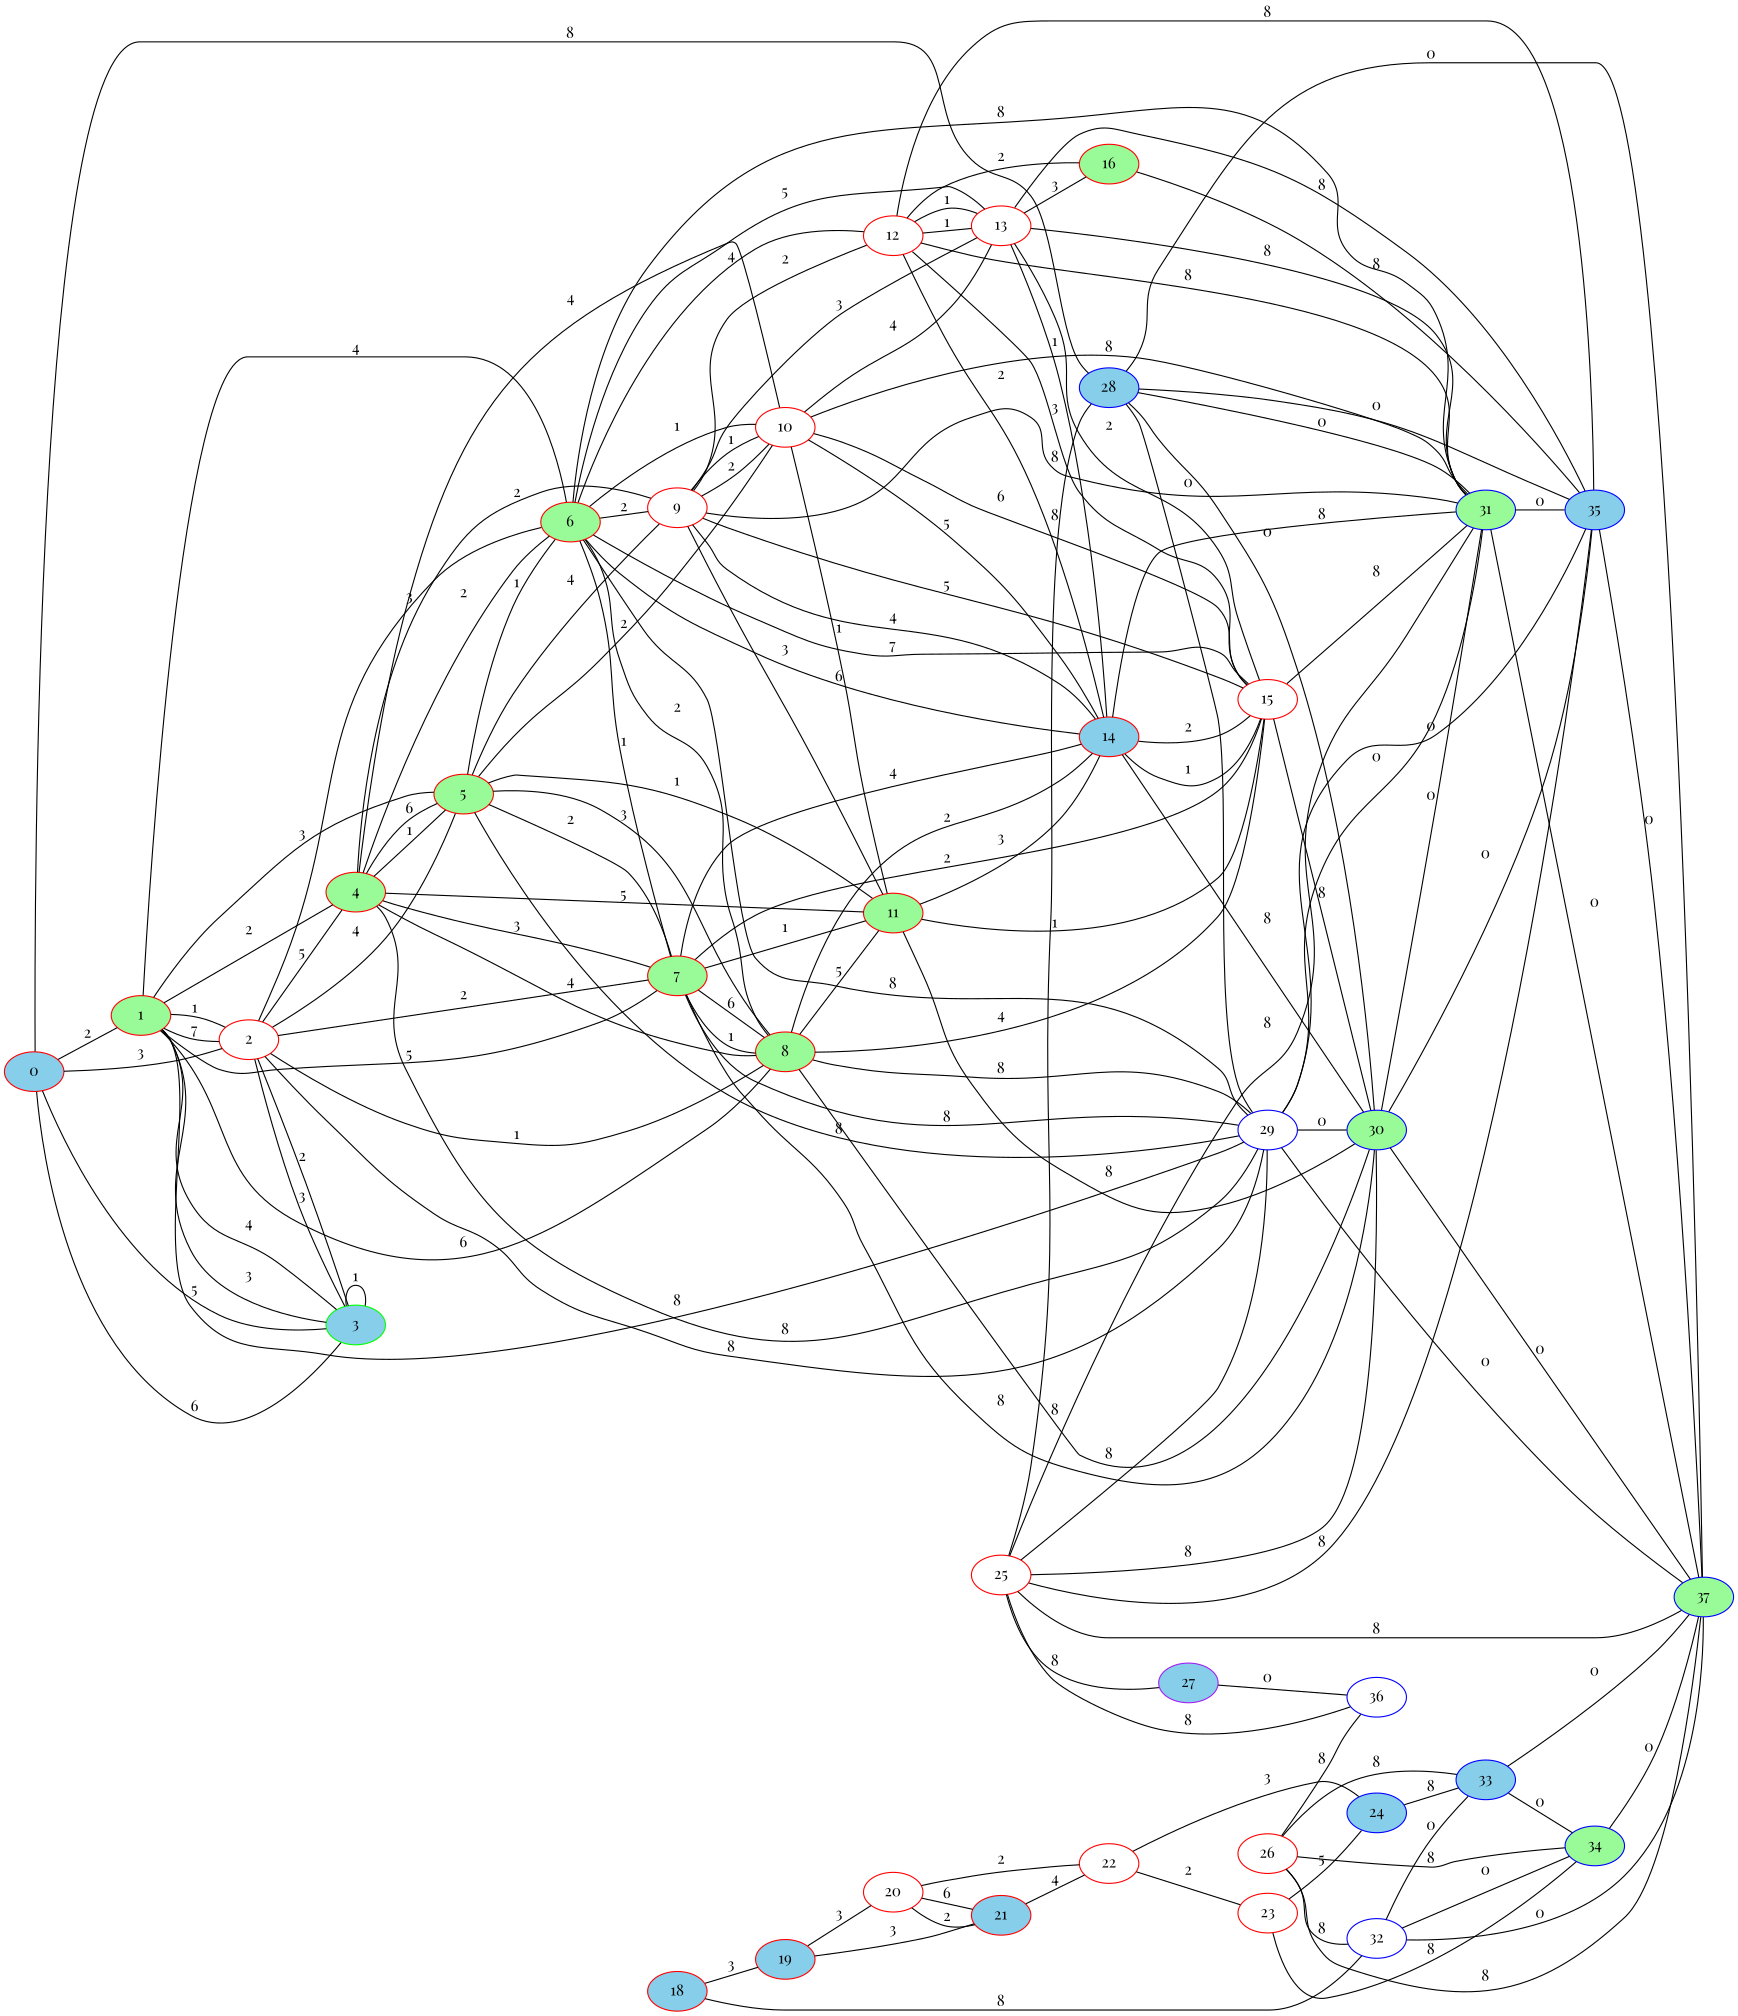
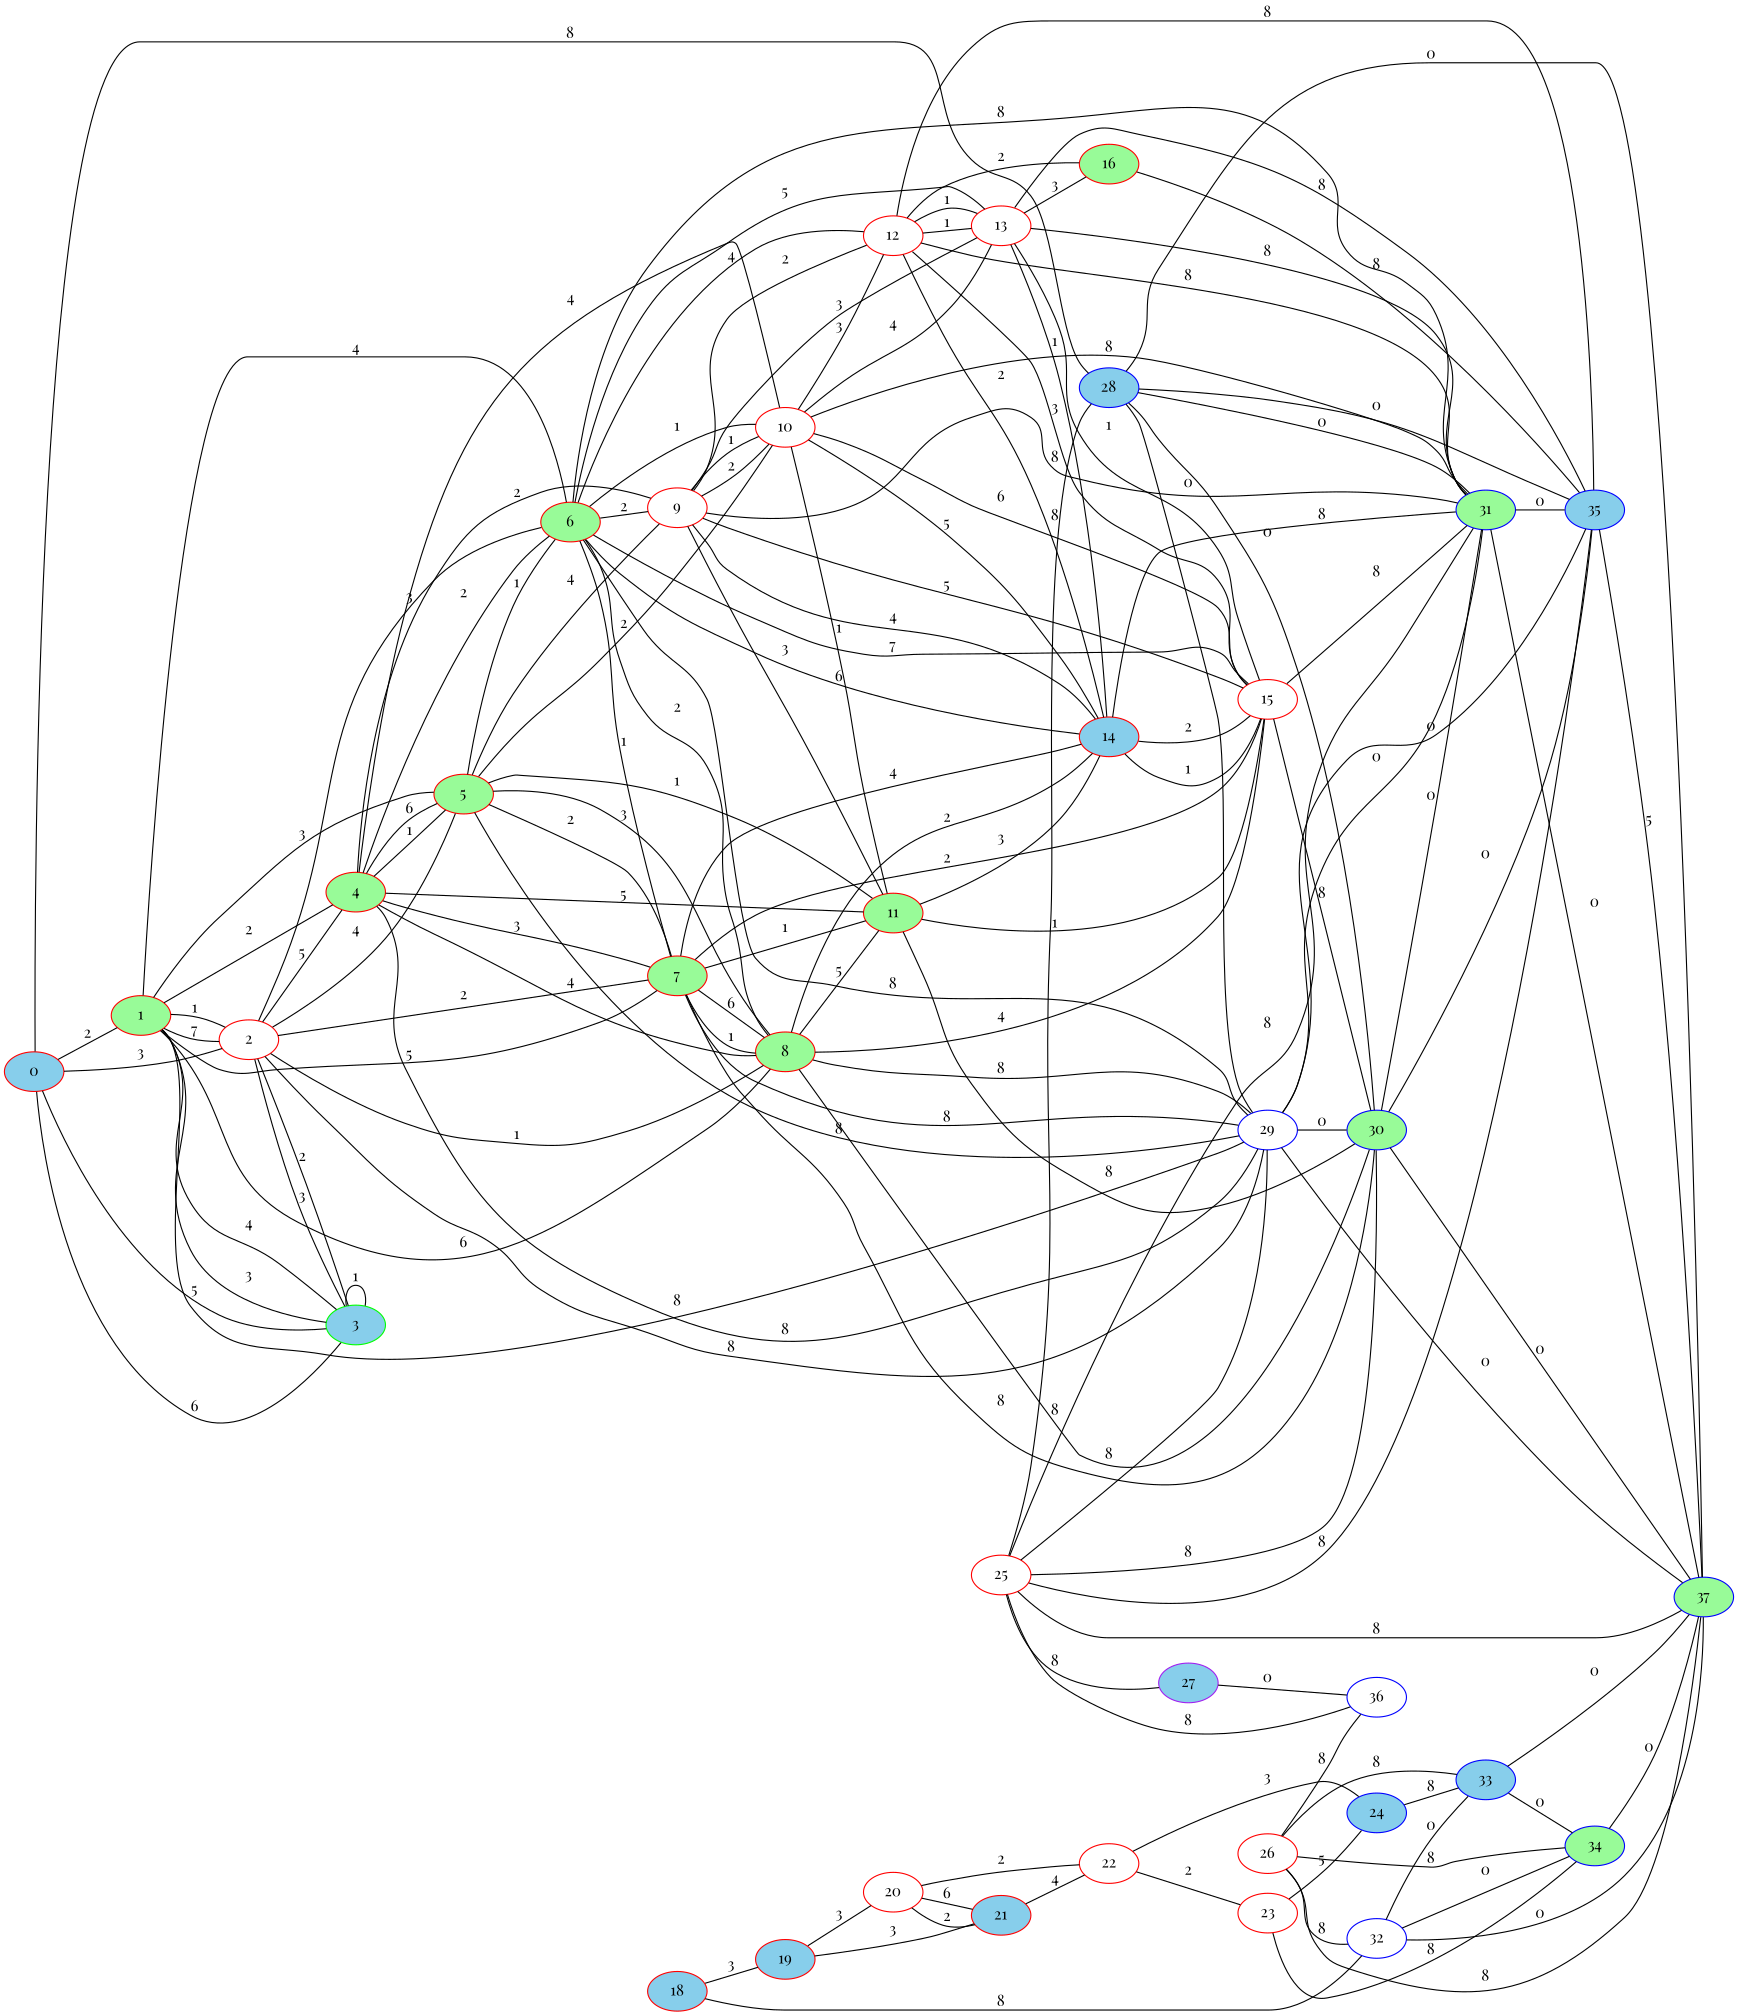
edge "12" -- "10": added, label "3"
edge "13" -- "15": label "2" -> "1"
edge "35" -- "37": label "0" -> "5"
edge "14" -- "30": removed, label "8"
